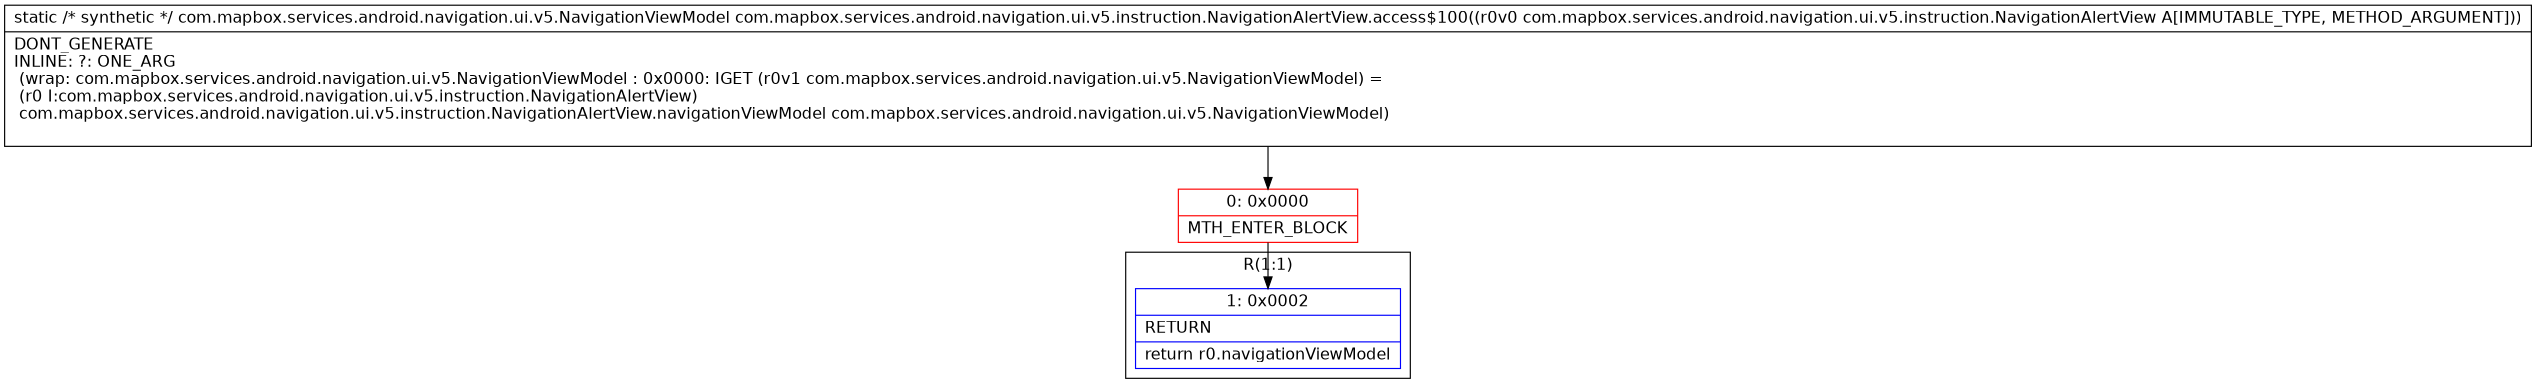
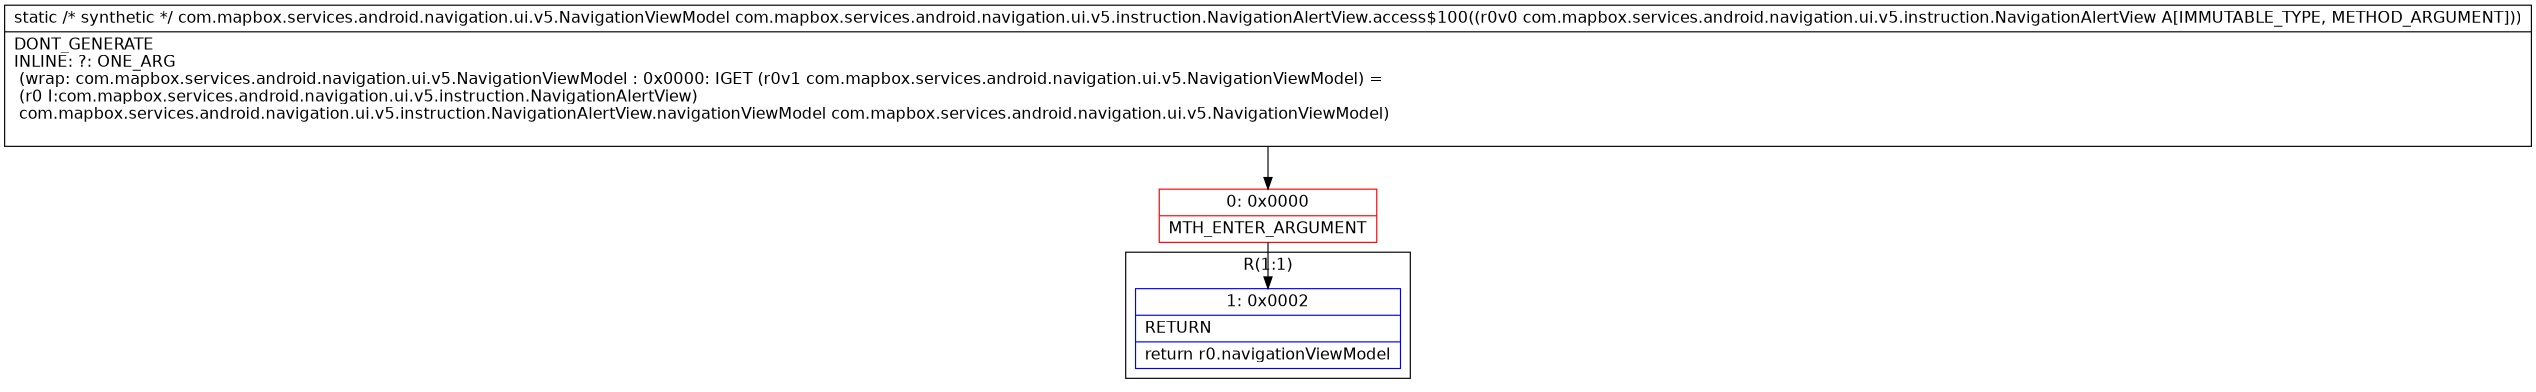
node "0: 0x0000": text "MTH_ENTER_BLOCK" -> "MTH_ENTER_ARGUMENT"
